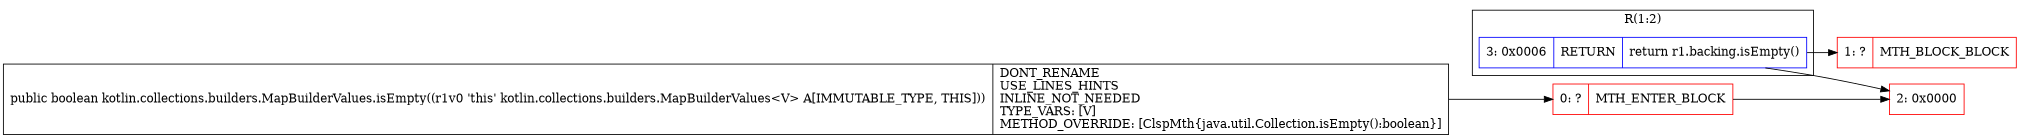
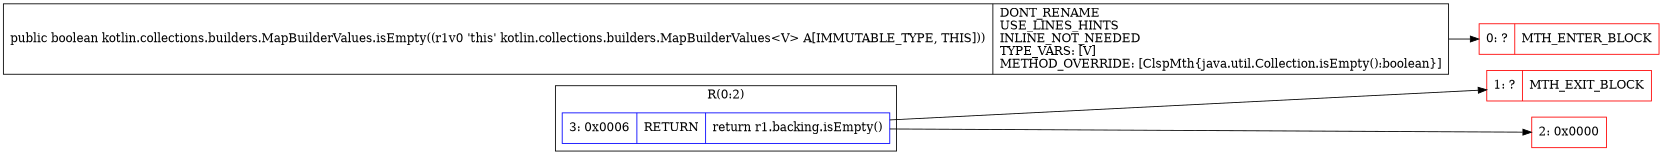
cluster "R(1:2)": label "R(1:2)" -> "R(0:2)"
node "1: ?": text "MTH_BLOCK_BLOCK" -> "MTH_EXIT_BLOCK"
edge "0: ?" -> "2: 0x0000": removed
